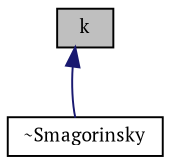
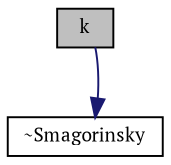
edge "~Smagorinsky" -> "k": reversed
